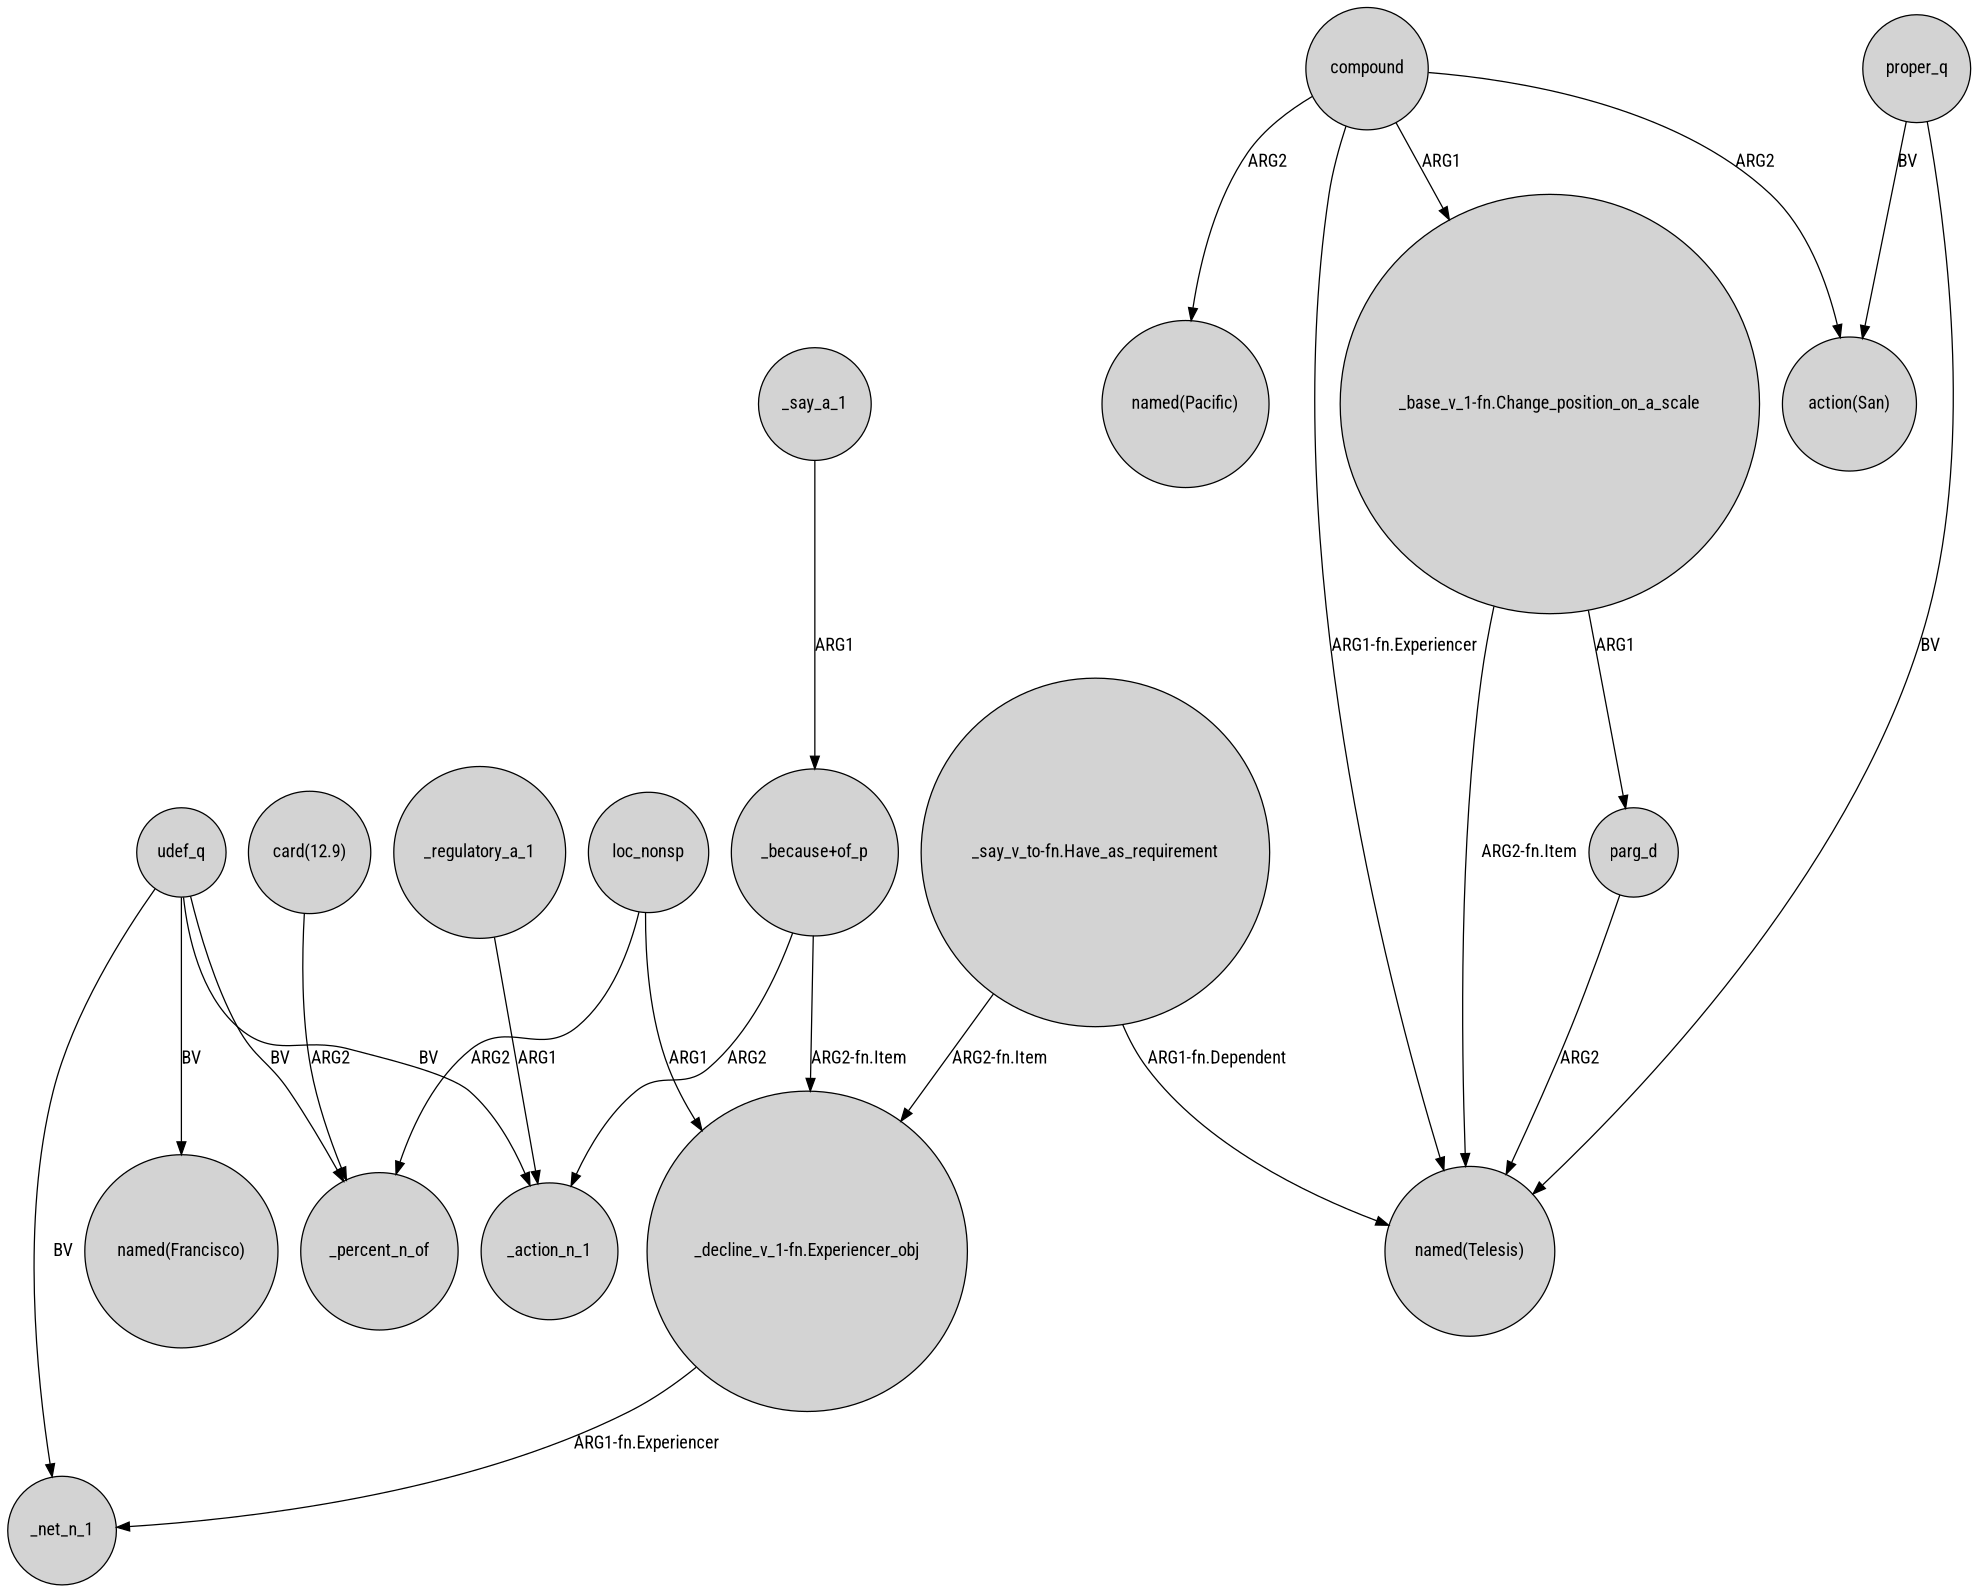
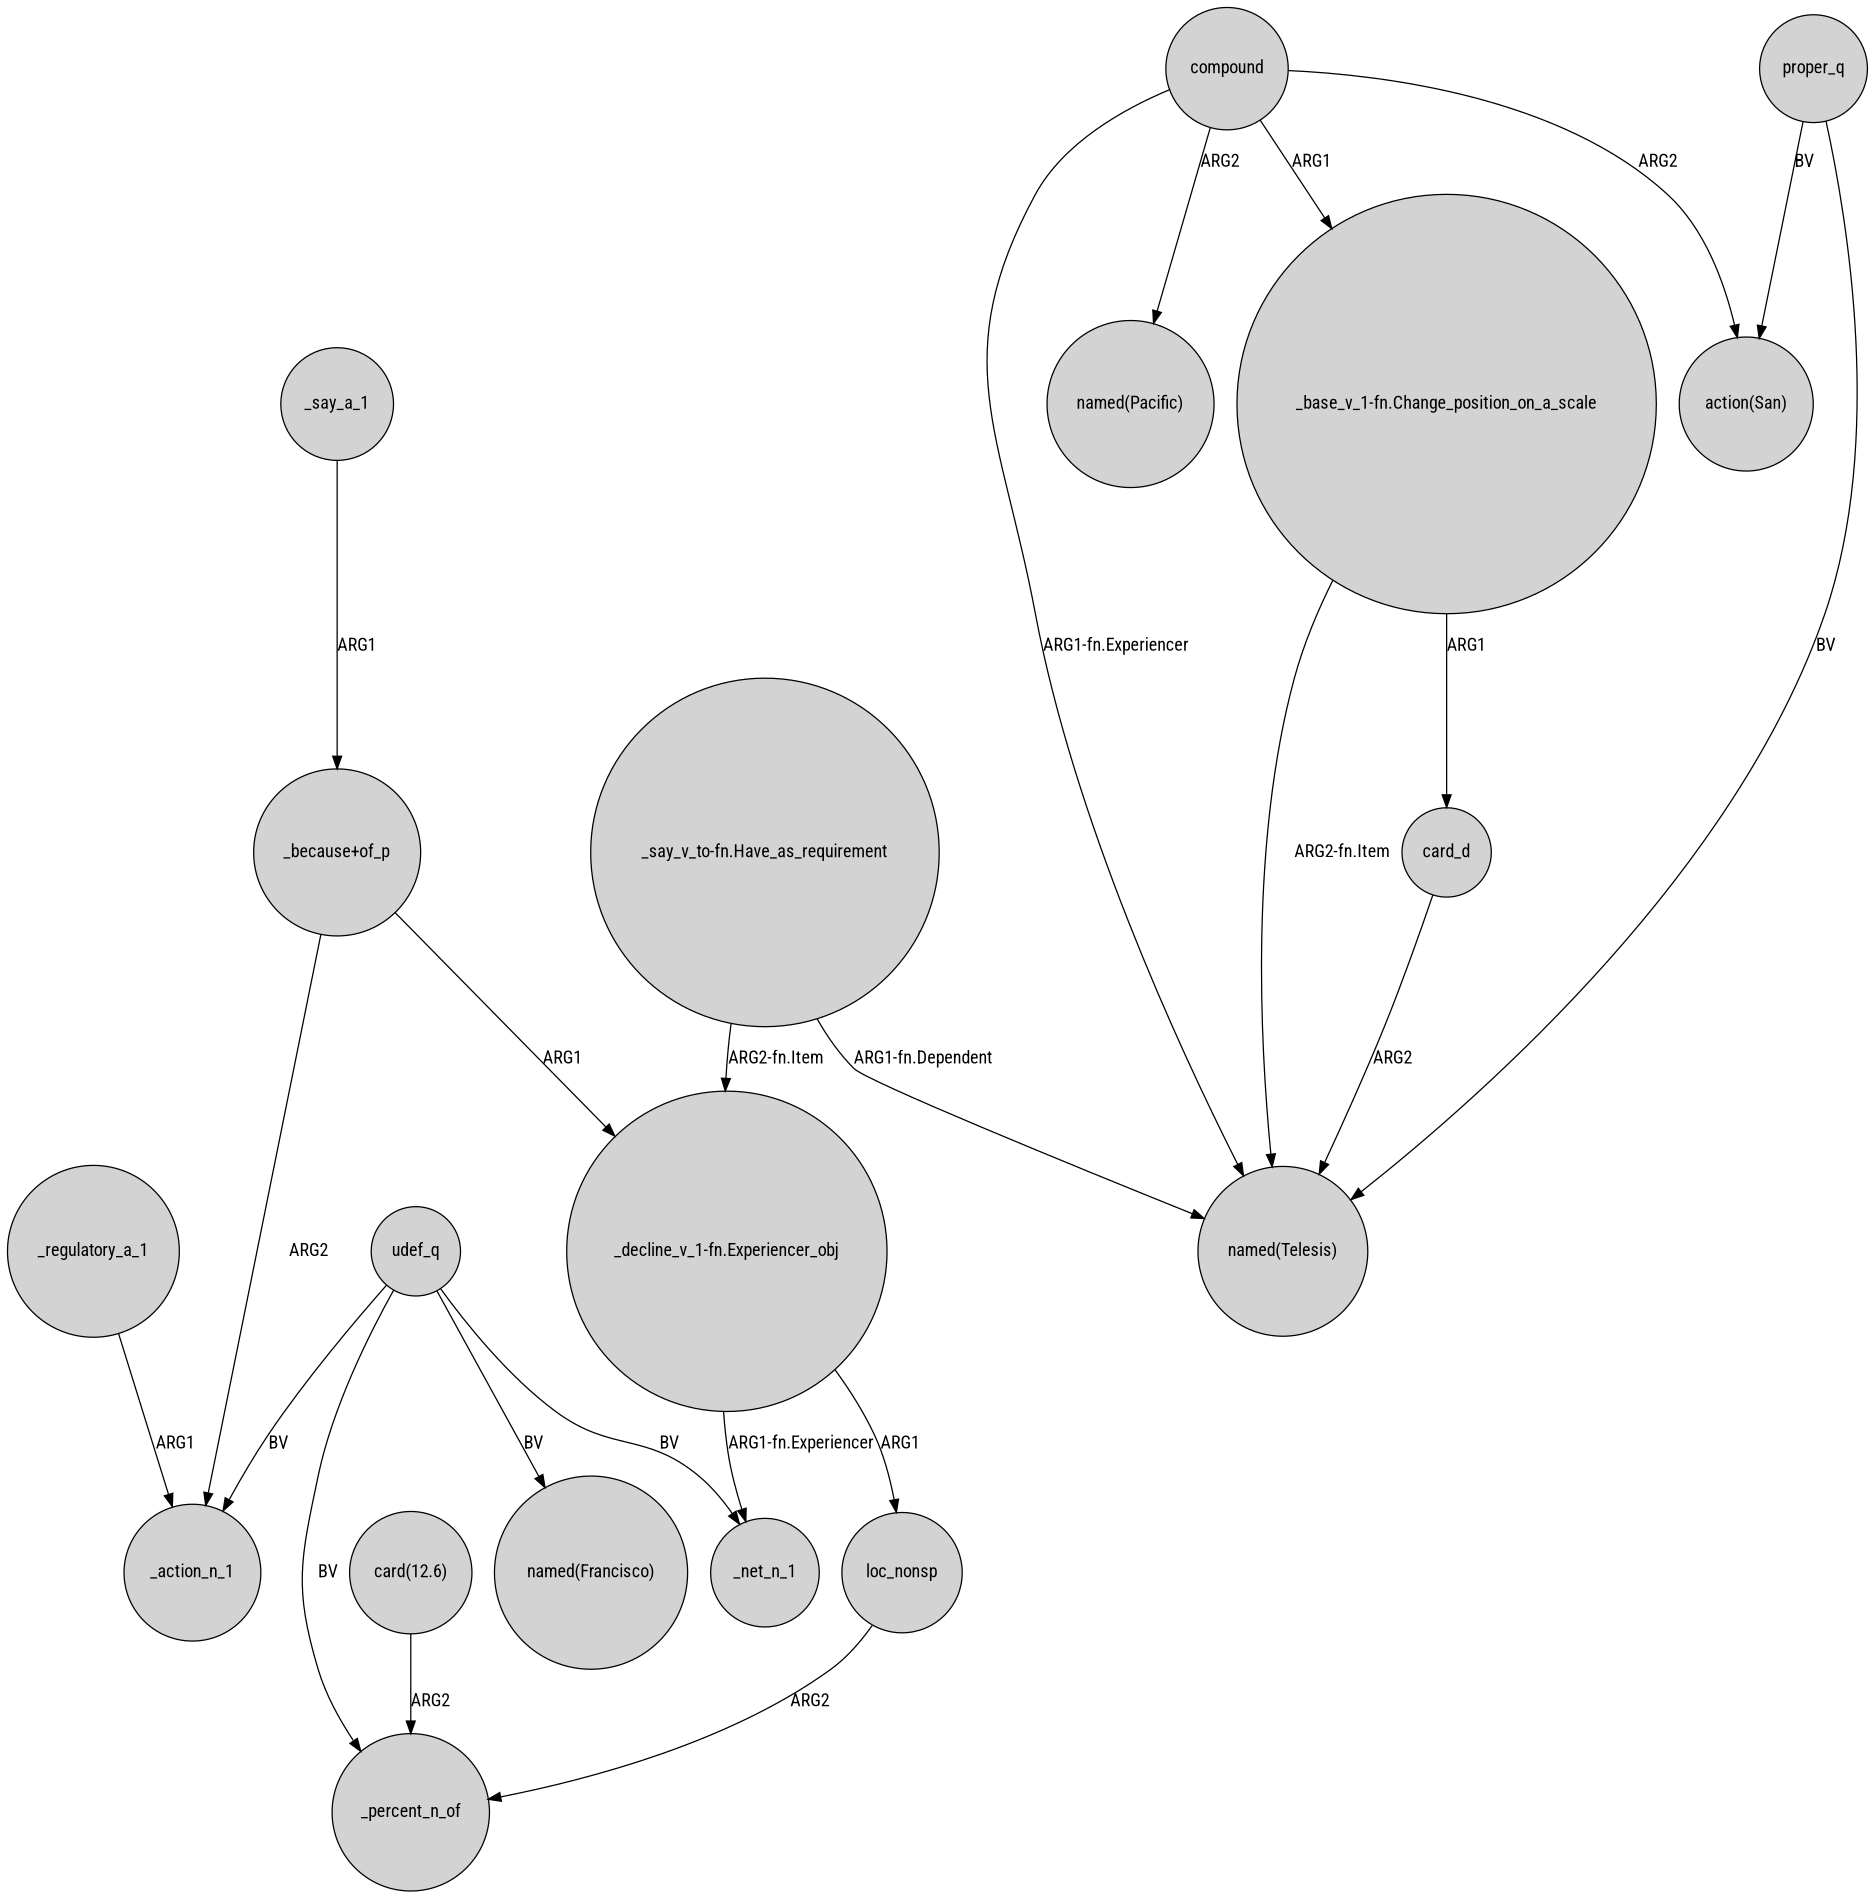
node "card(12.9)": label "card(12.9)" -> "card(12.6)"
node "parg_d": label "parg_d" -> "card_d"
edge "loc_nonsp" -> "_decline_v_1-fn.Experiencer_obj": reversed
edge "_because+of_p" -> "_decline_v_1-fn.Experiencer_obj": label "ARG2-fn.Item" -> "ARG1"
